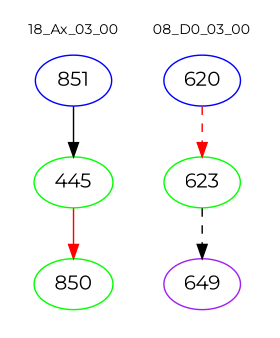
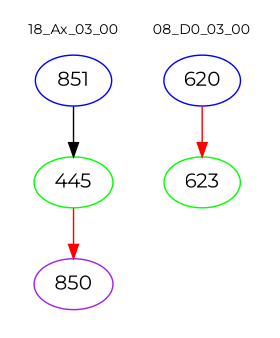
edge "620" -> "623": style dashed -> solid
node "850": color green -> purple
node "649": removed
